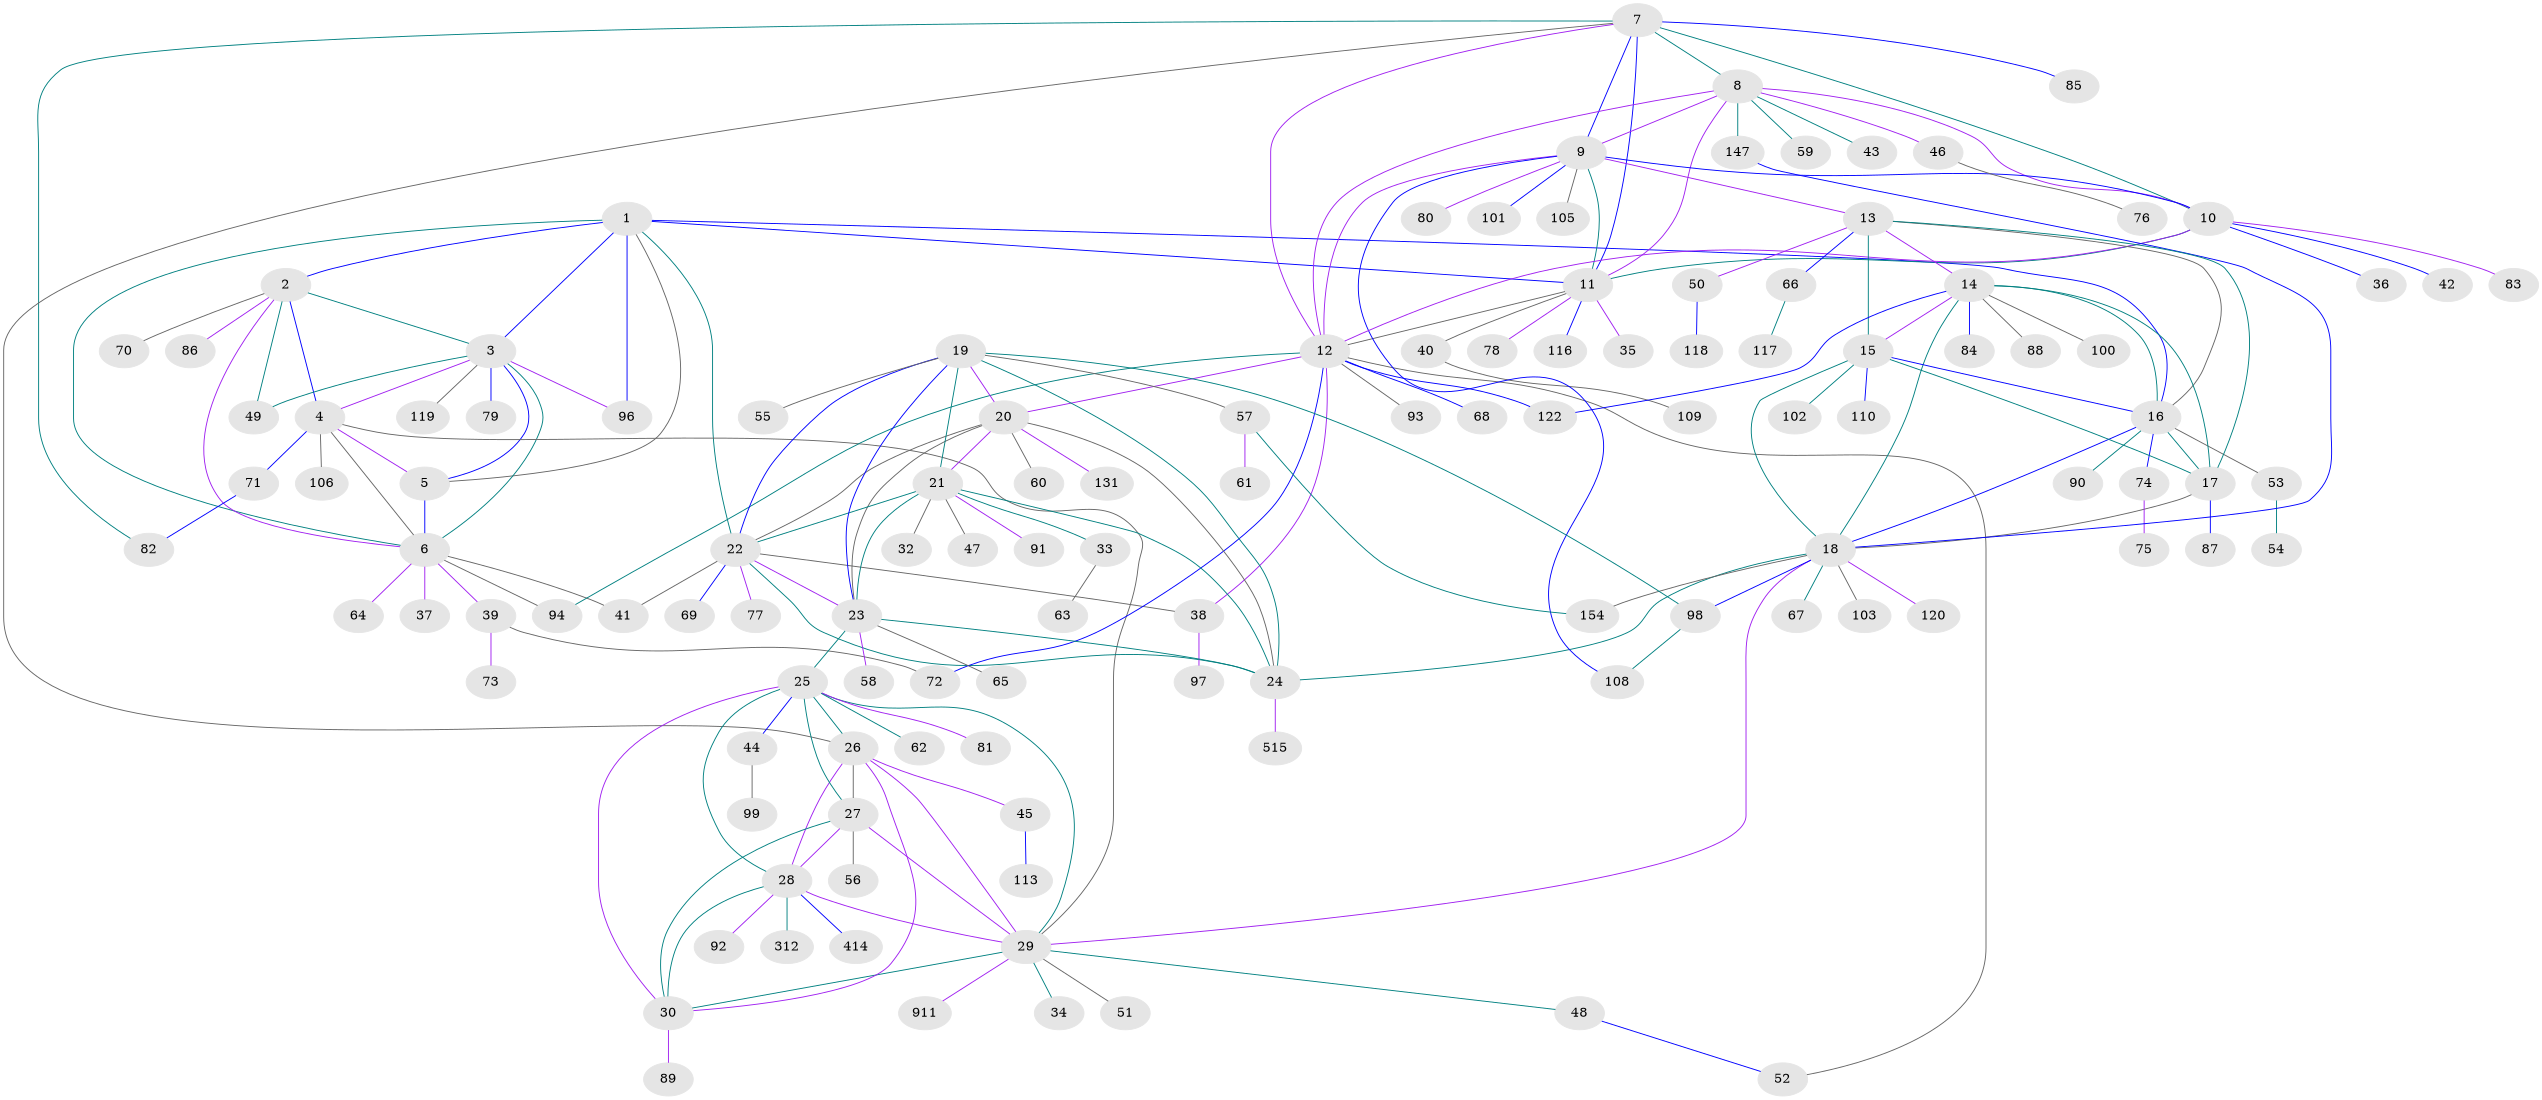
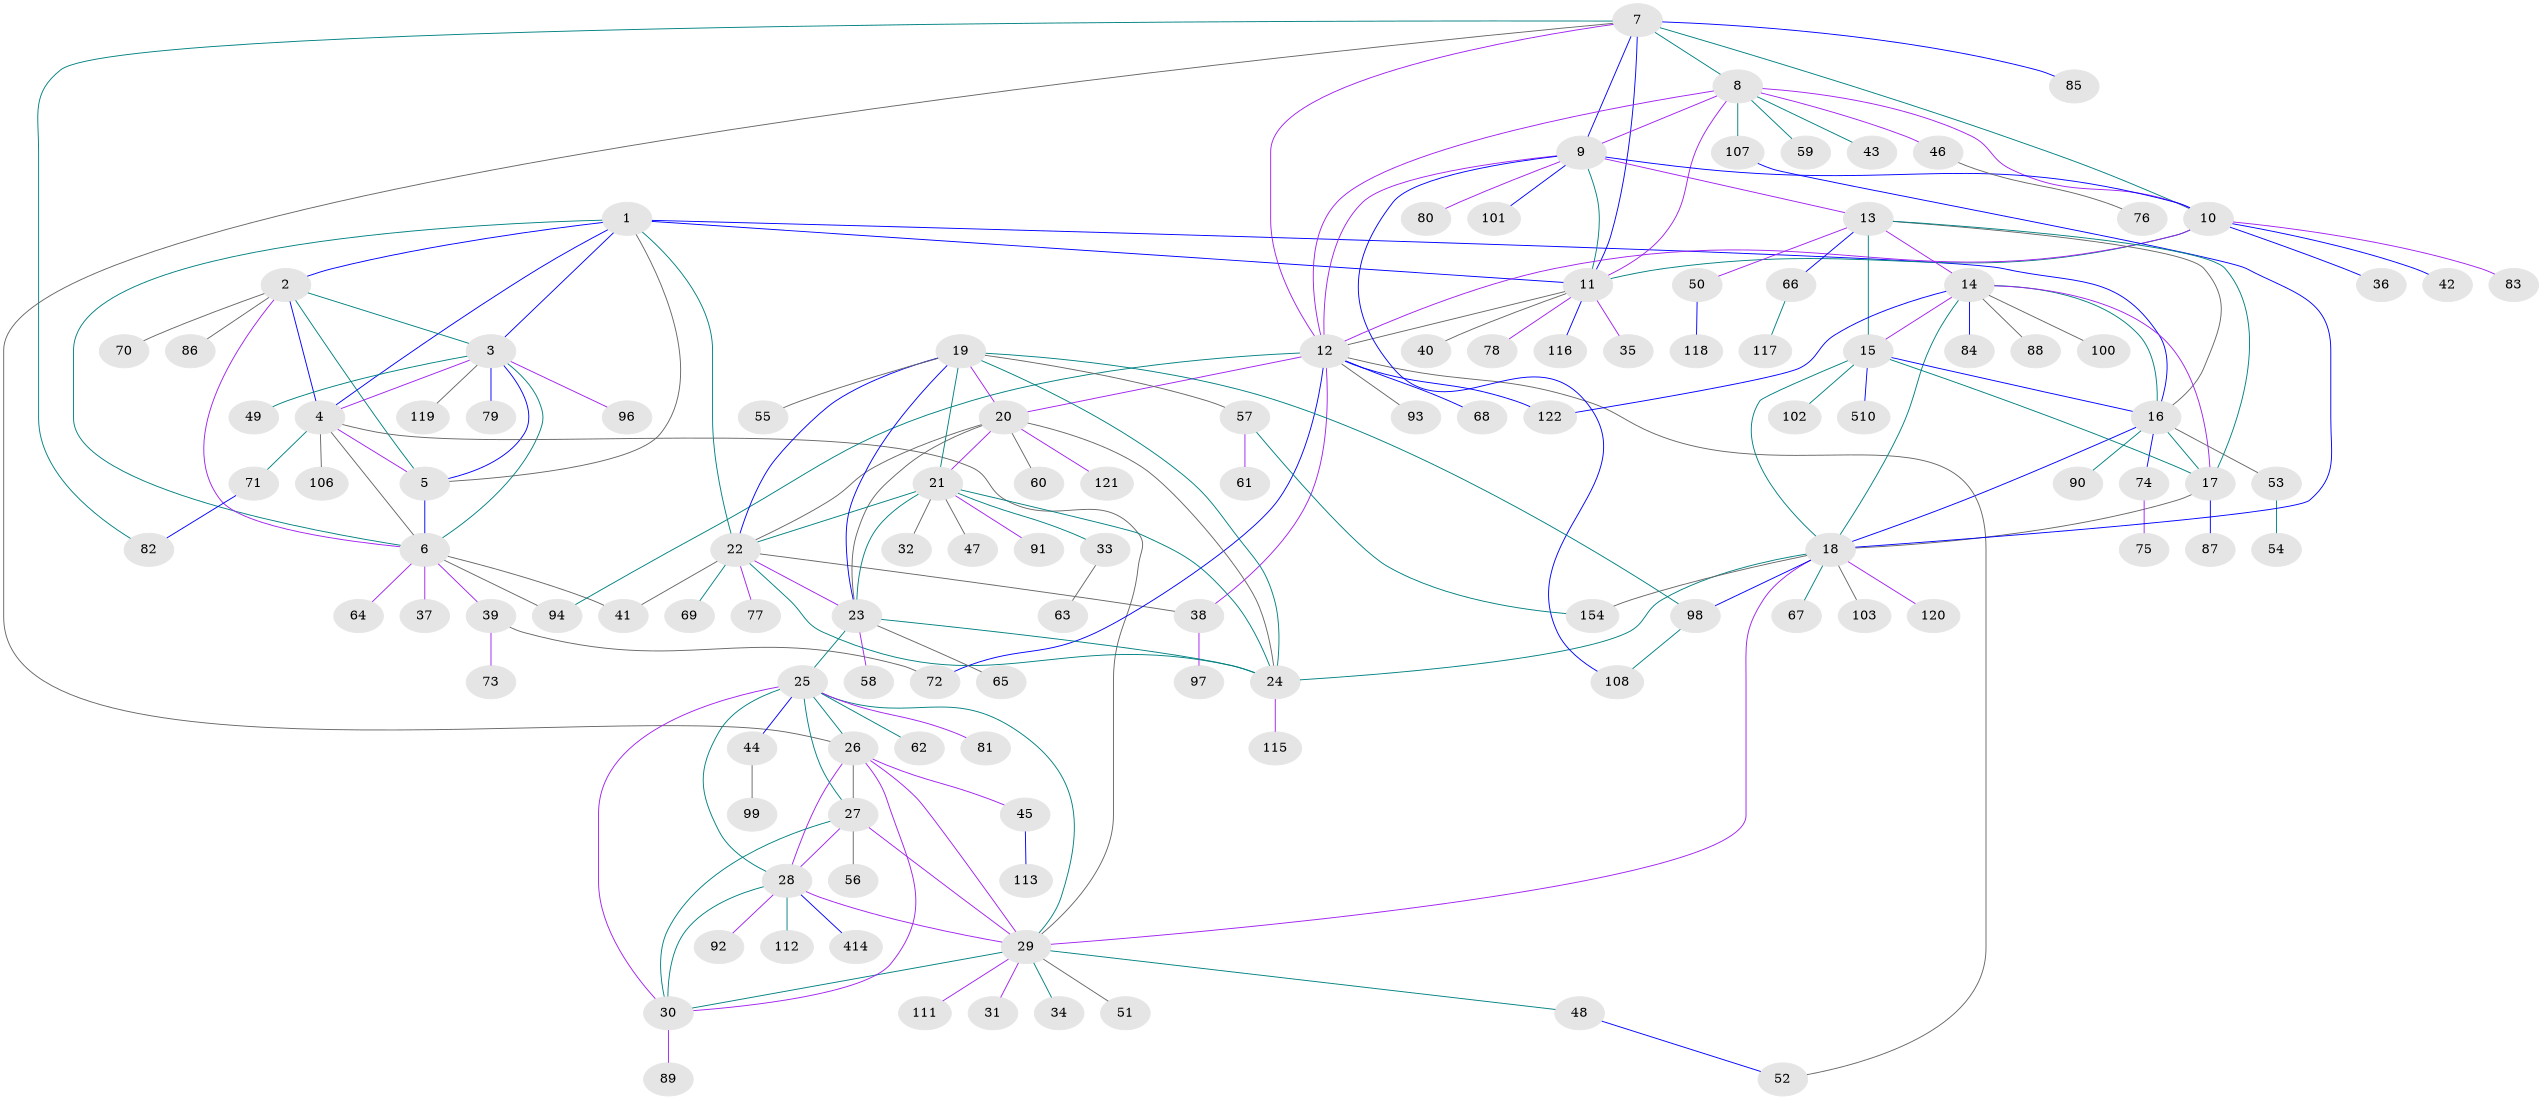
node "147": label "147" -> "107"
node "105": removed
edge "2" -- "86": color purple -> gray40
edge "1" -- "96": now "1" -- "4"
edge "14" -- "17": color teal -> purple
edge "2" -- "49": now "2" -- "5"
node "109": removed
node "110": label "110" -> "510"
edge "4" -- "71": color blue -> teal
node "131": label "131" -> "121"
edge "22" -- "69": color blue -> teal
node "515": label "515" -> "115"
node "312": label "312" -> "112"
node "911": label "911" -> "111"
node "31": added
